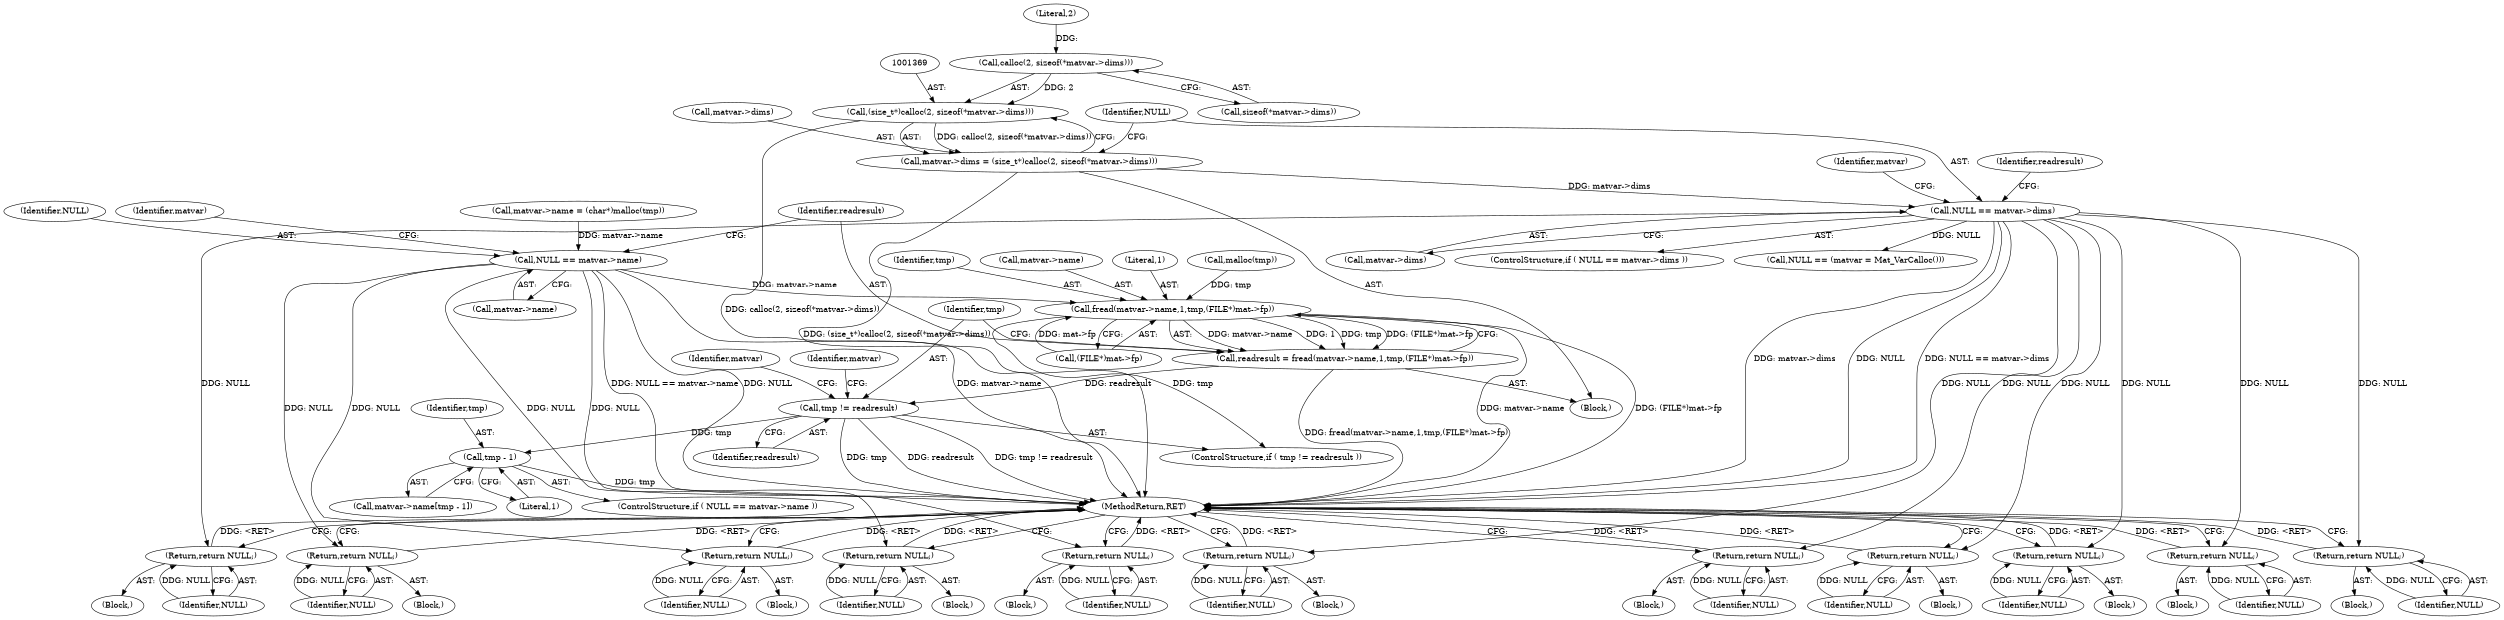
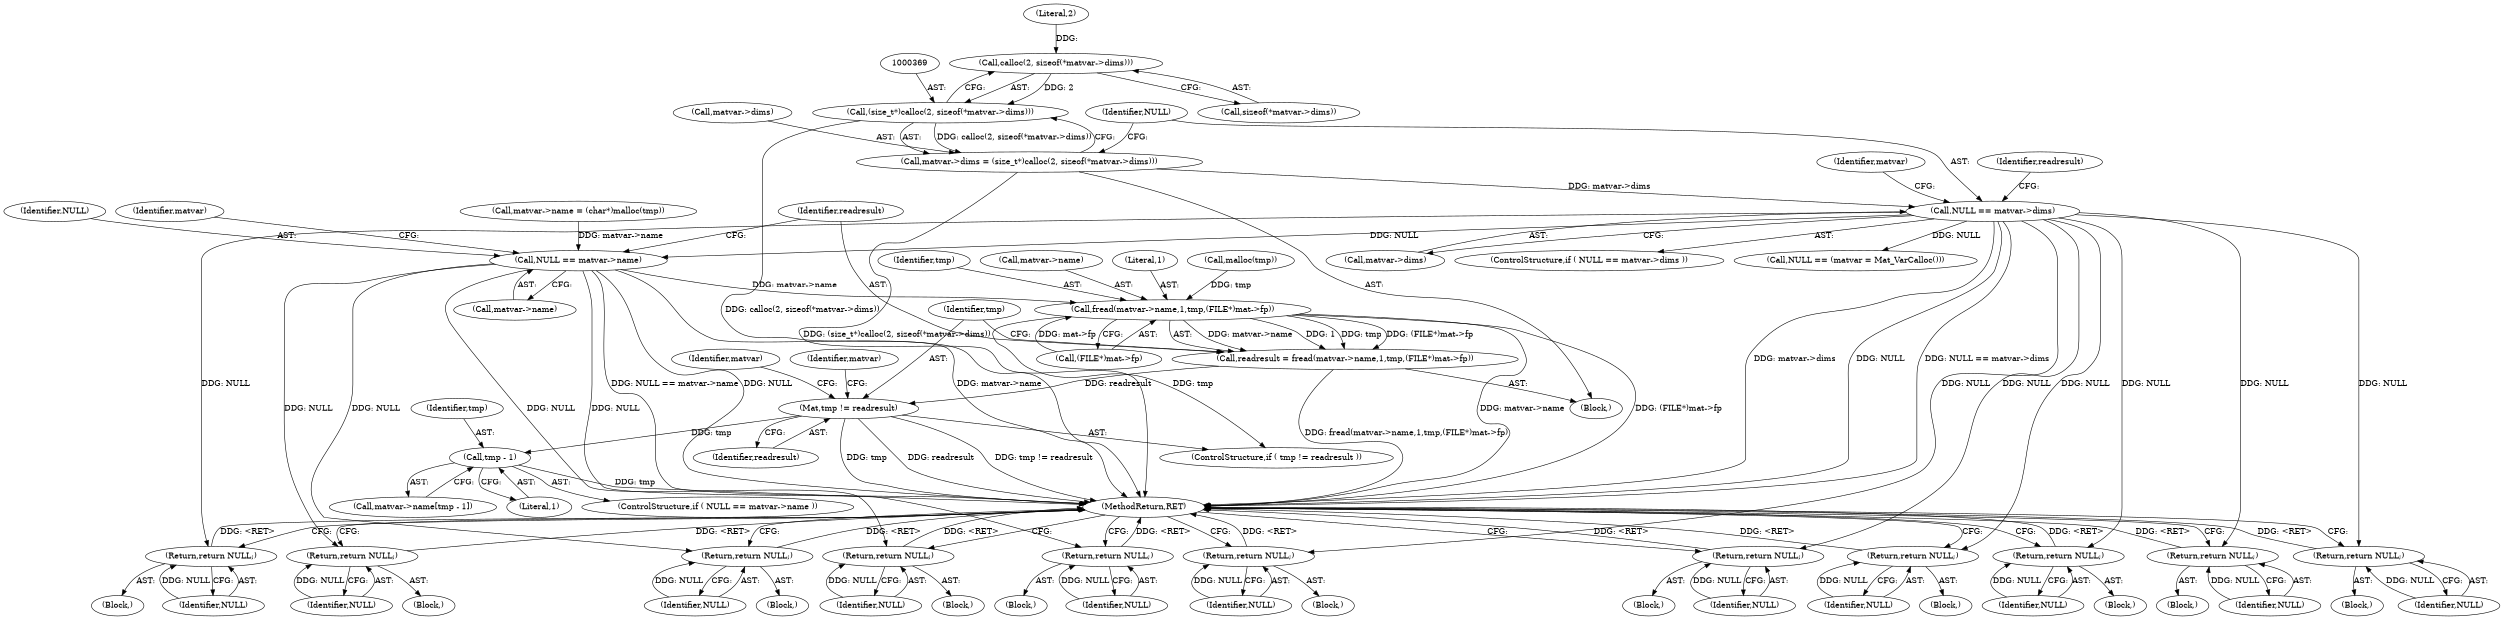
node "1001369": label "1001369" -> "1000369"
edge "(Call,(size_t*)calloc(2, sizeof(*matvar->dims)))" -> "(Call,calloc(2, sizeof(*matvar->dims)))": added, label "CFG:"
edge "(Call,NULL == matvar->dims)" -> "(Call,NULL == matvar->name)": added, label "DDG: NULL"
edge "(Call,readresult = fread(matvar->name,1,tmp,(FILE*)mat->fp))" -> "(Call,fread(matvar->name,1,tmp,(FILE*)mat->fp))": removed, label "CFG:"
node "(Call,tmp != readresult)": label "(Call,tmp != readresult)" -> "(Mat,tmp != readresult)"
